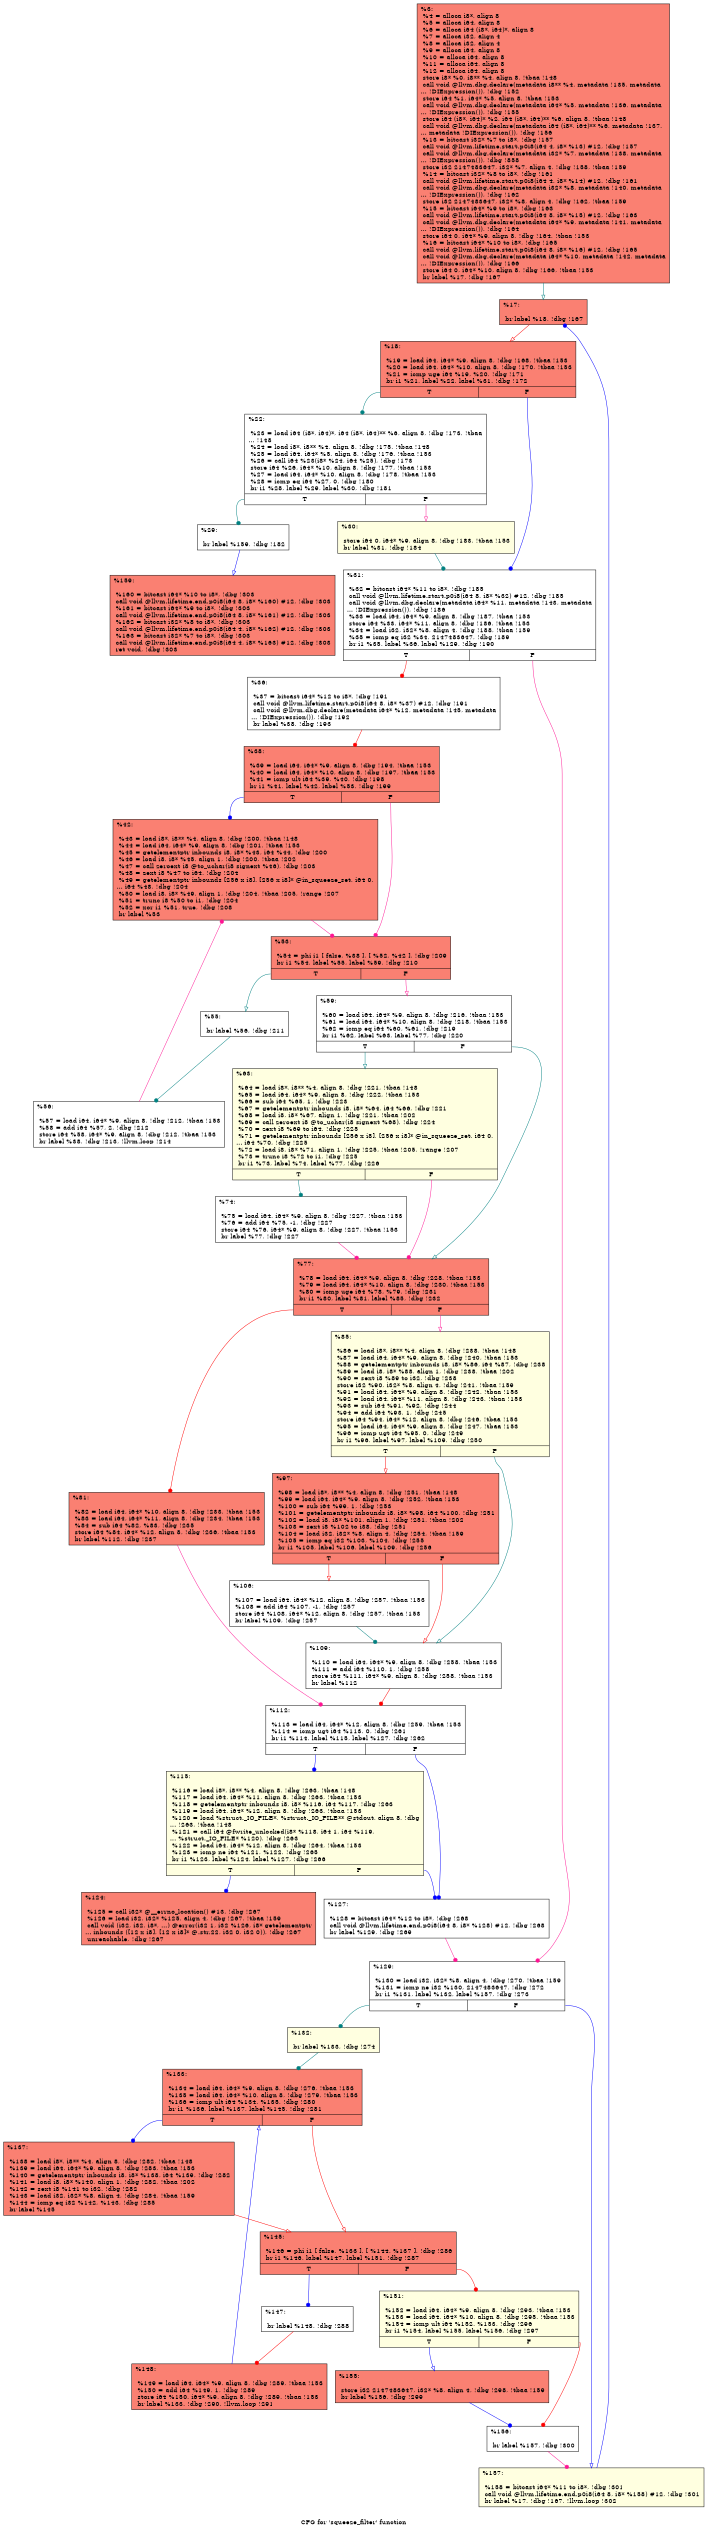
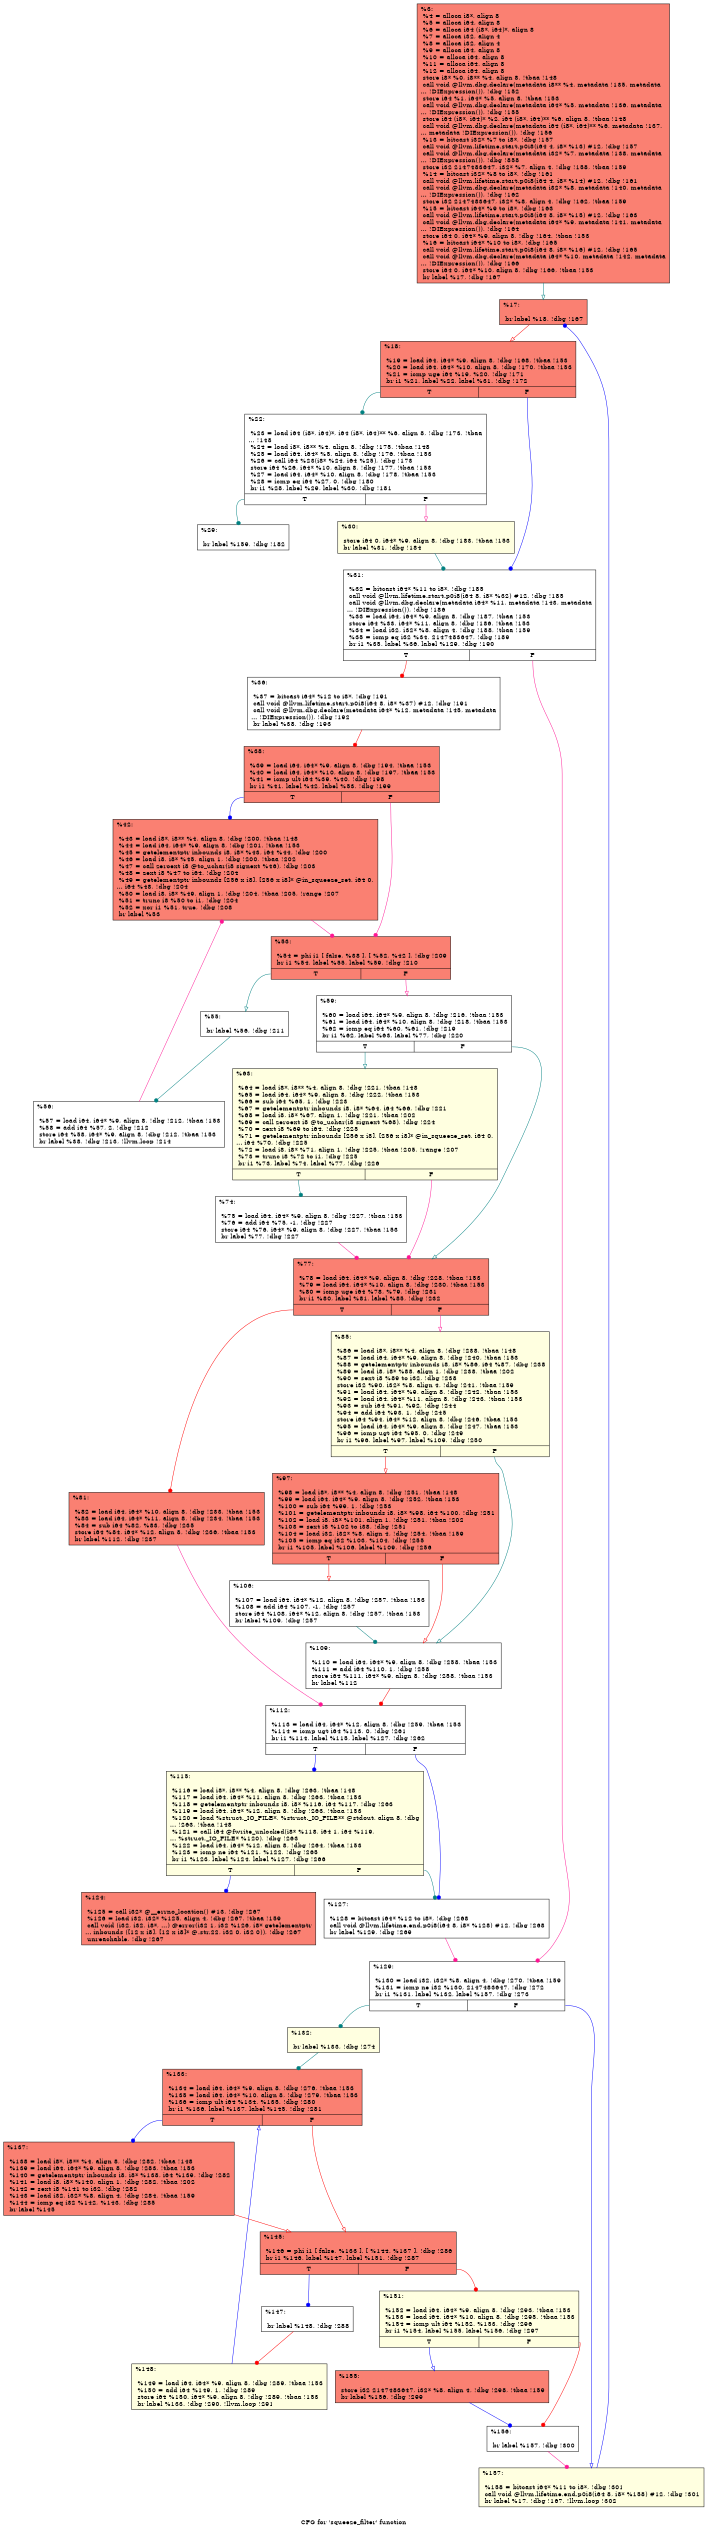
node "%159:": removed
edge "%115:" -> "%127:": color blue -> teal
node "%148:": fillcolor salmon -> lightyellow
